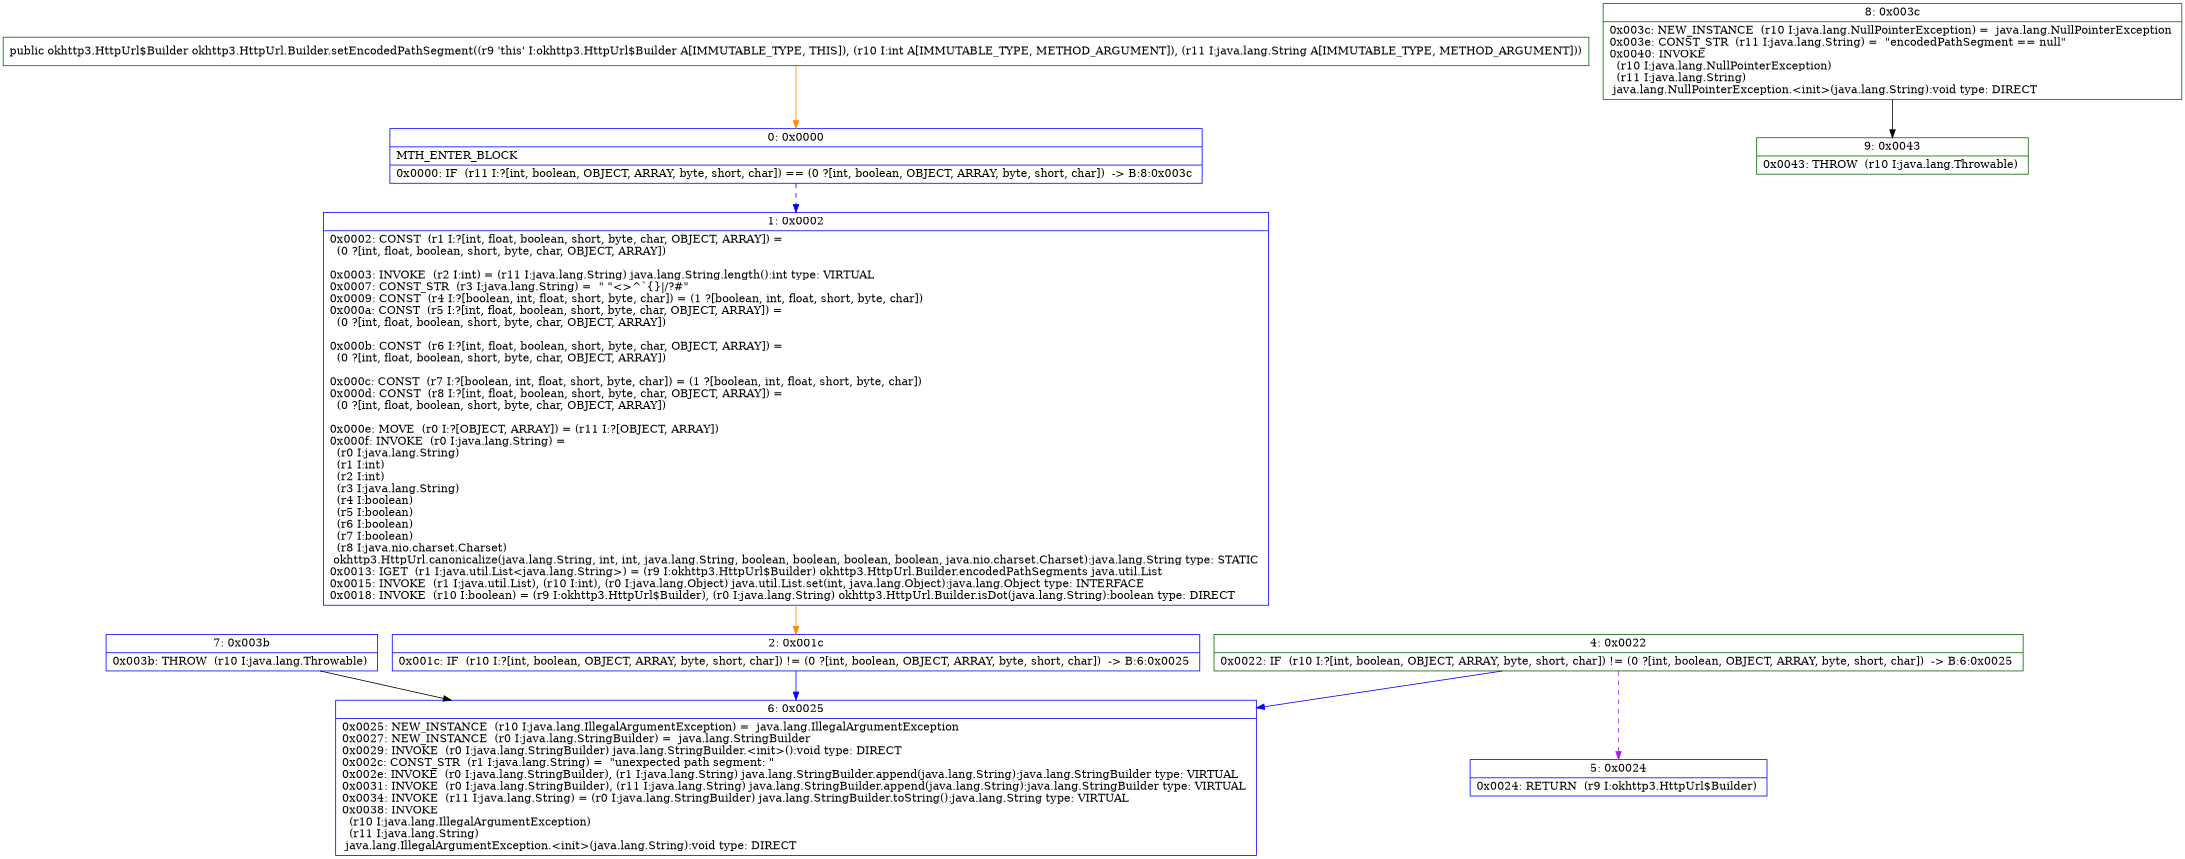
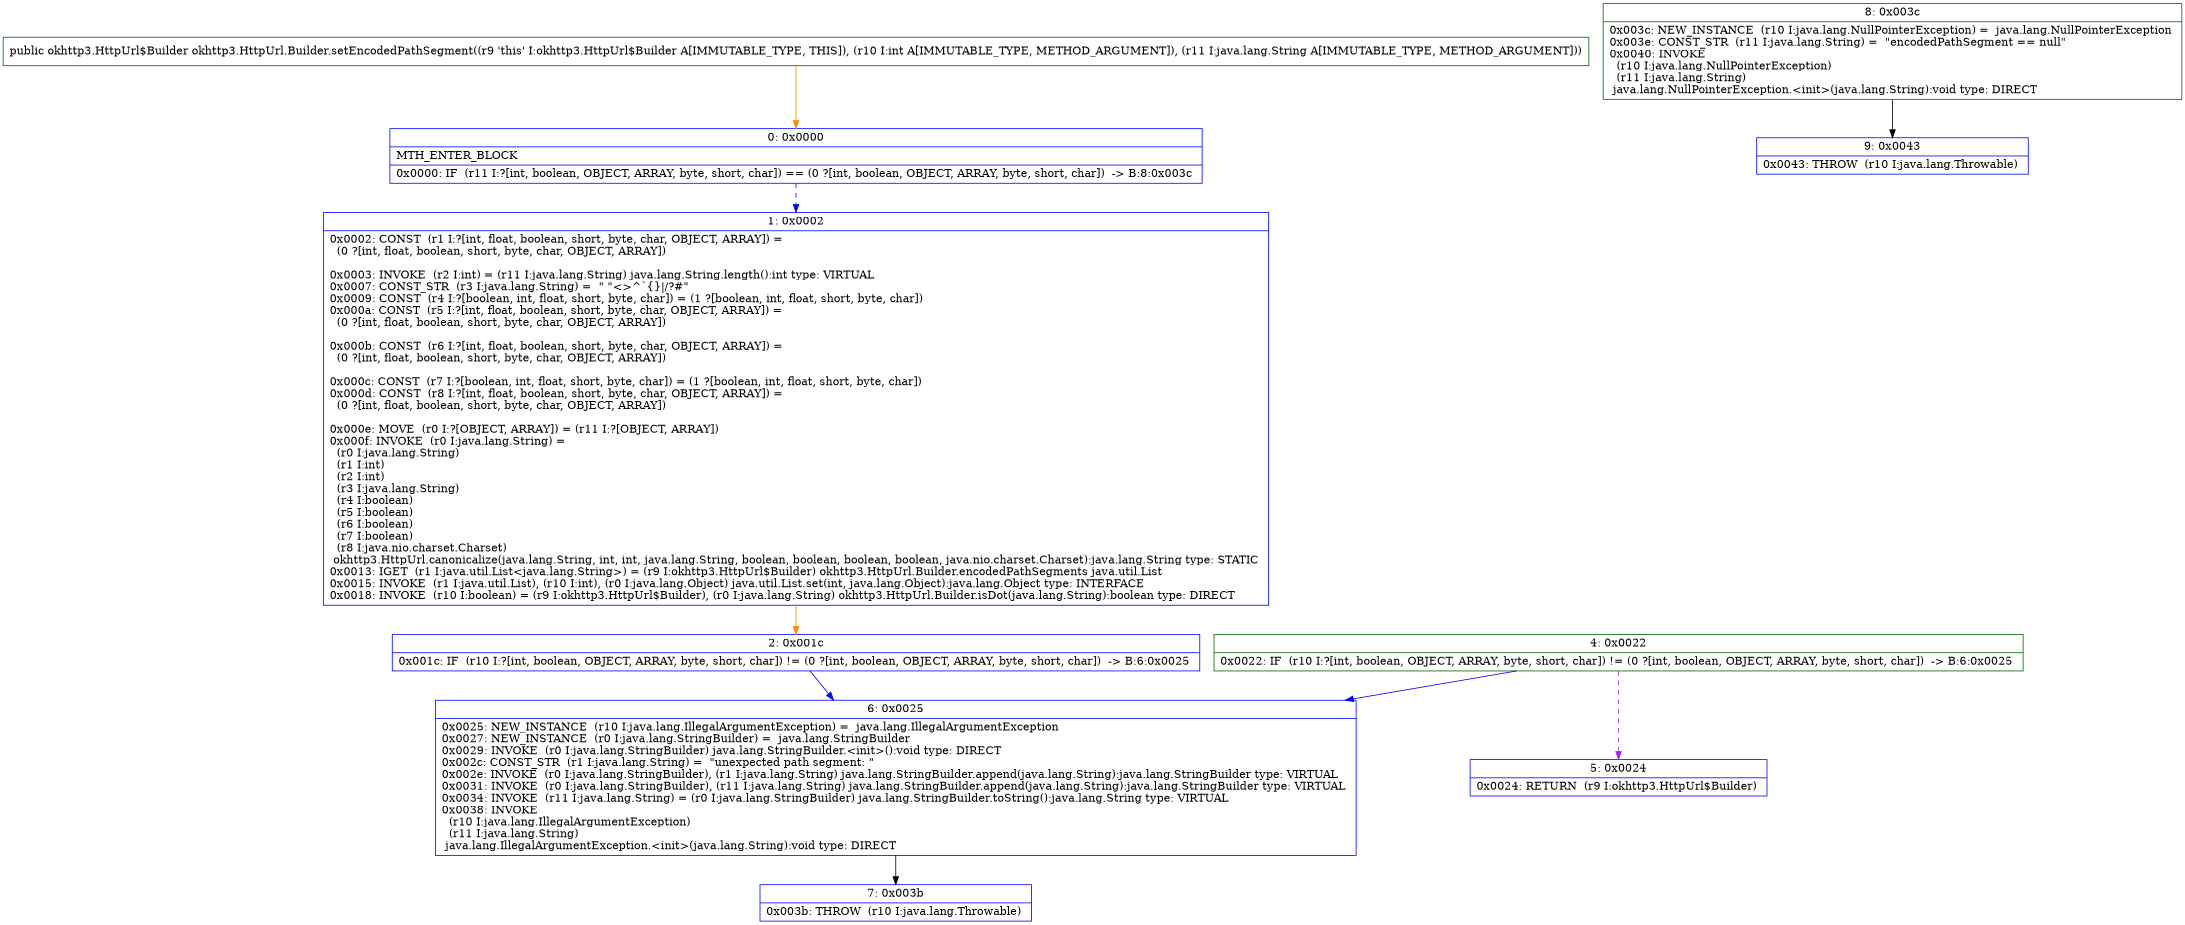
node "9: 0x0043": color darkgreen -> blue
edge "7: 0x003b" -> "6: 0x0025": reversed
